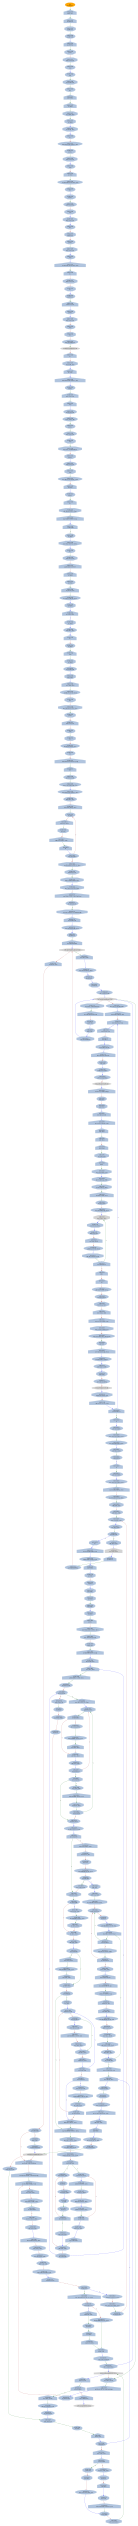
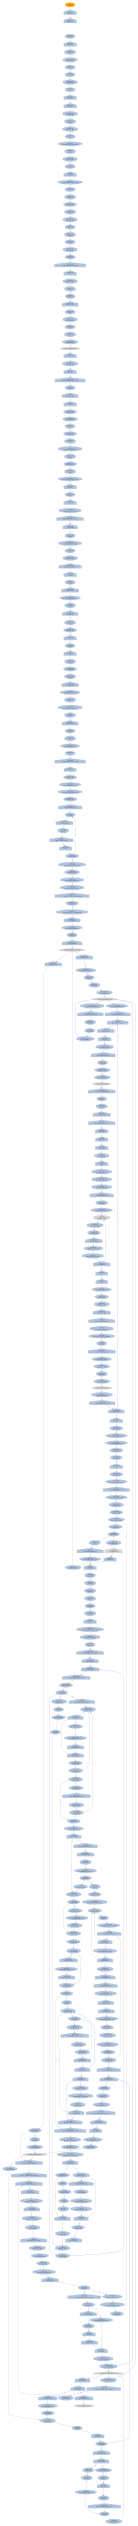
node "0x00416003 pushl %esi": removed
